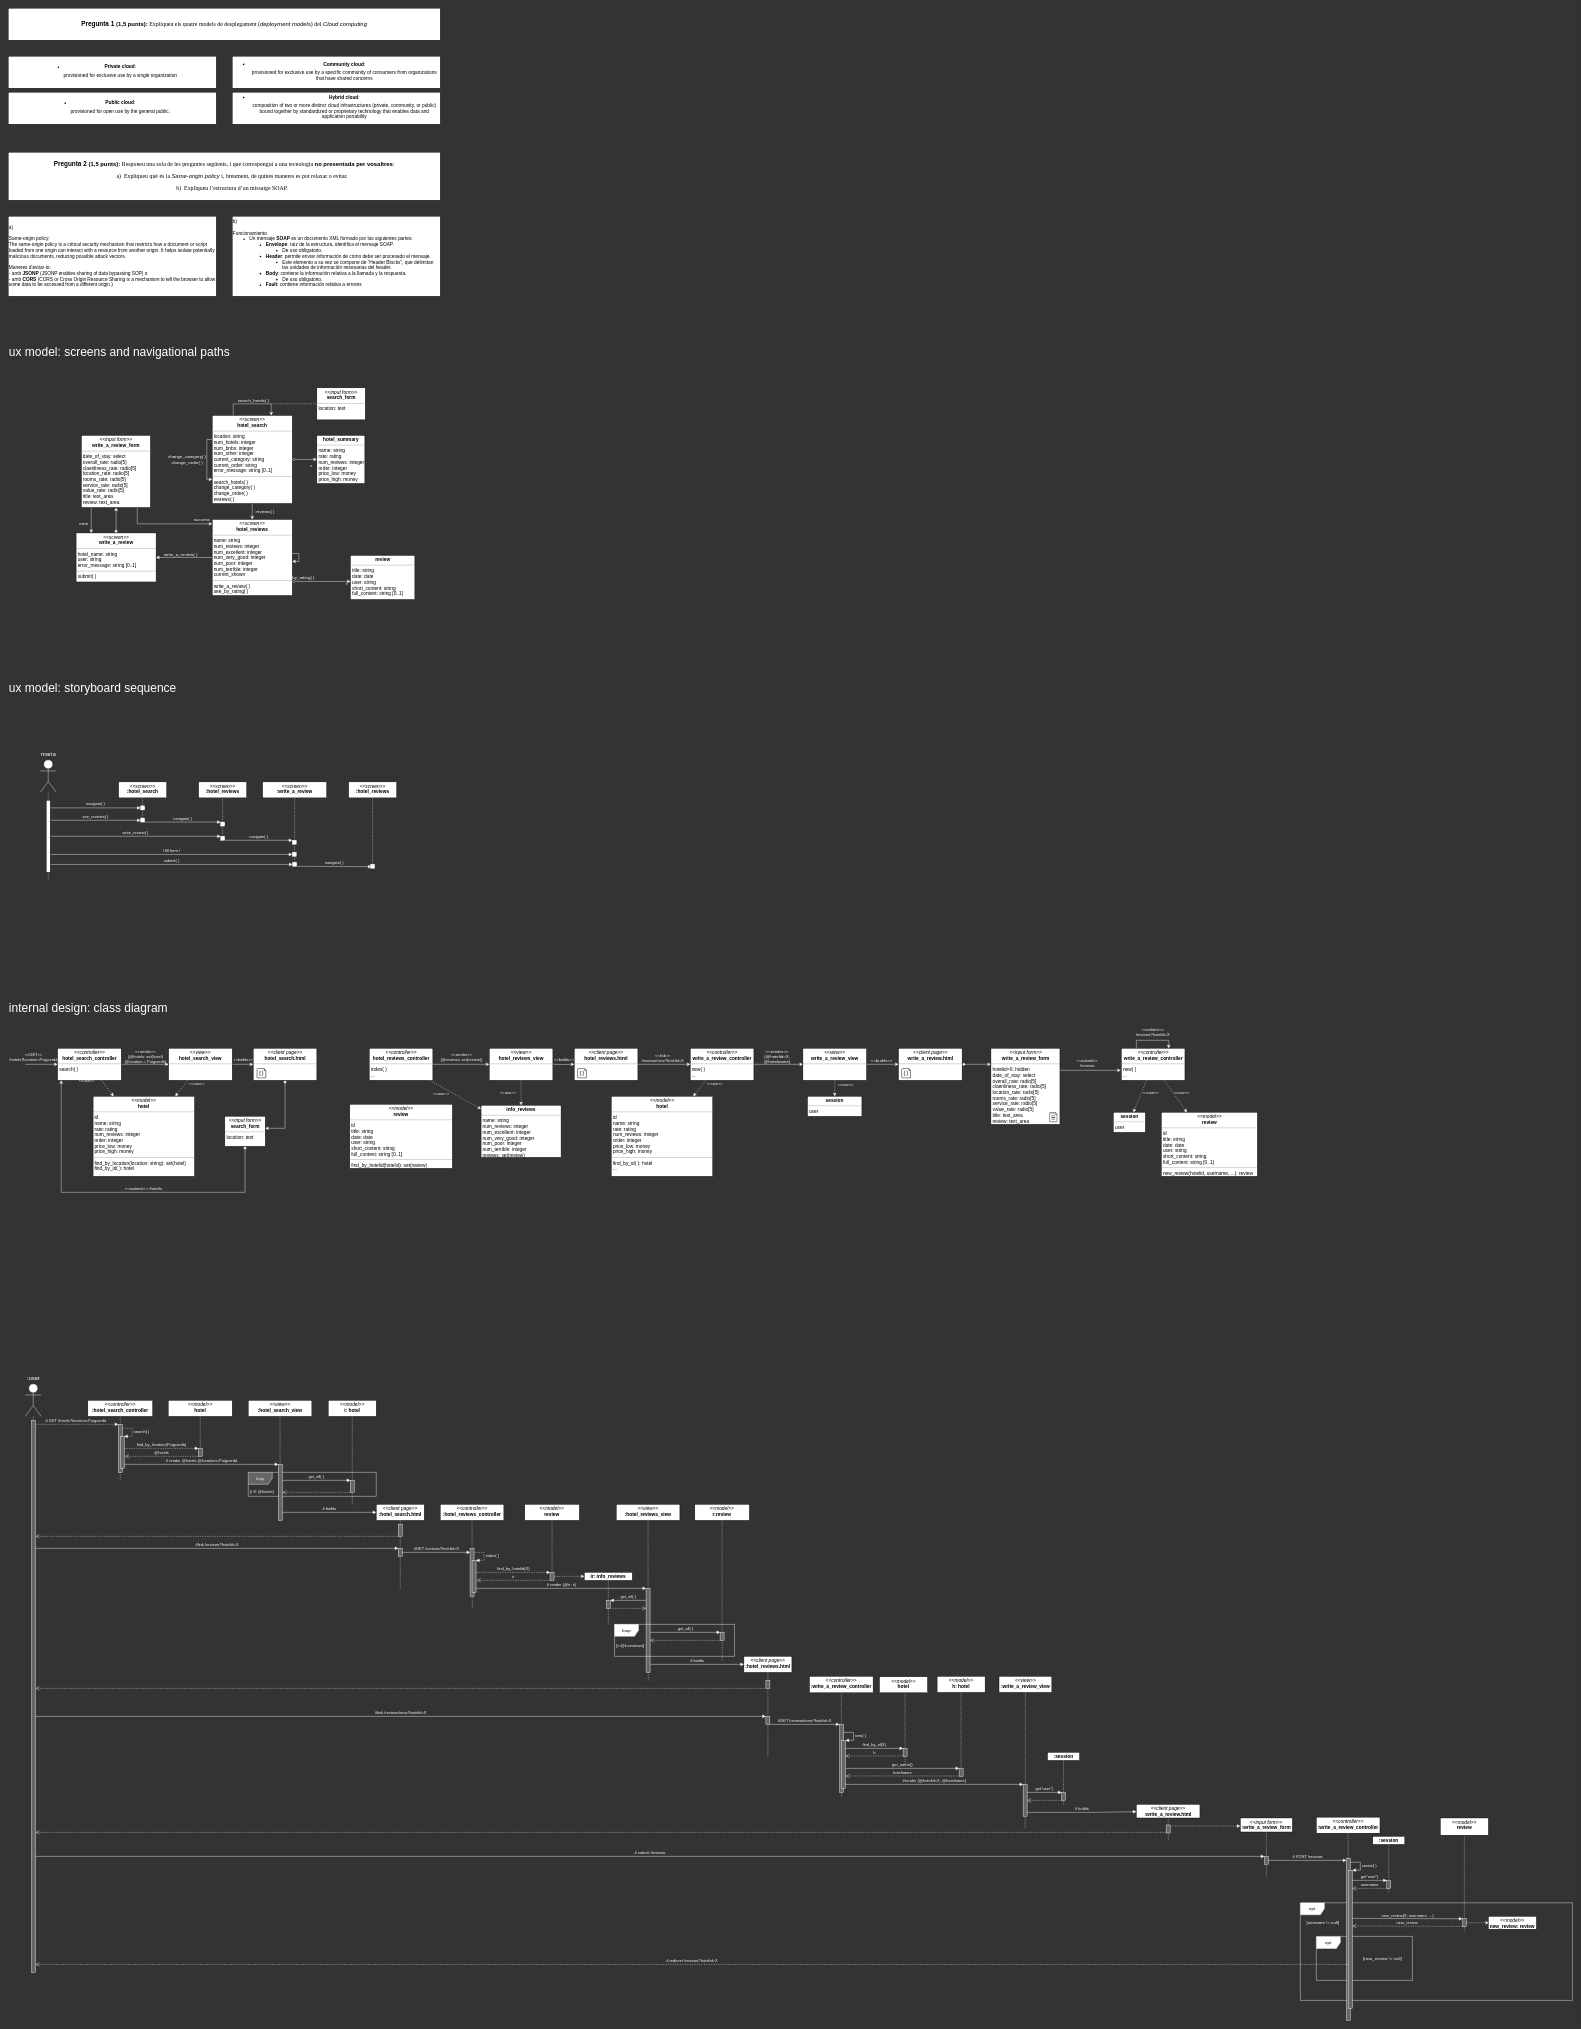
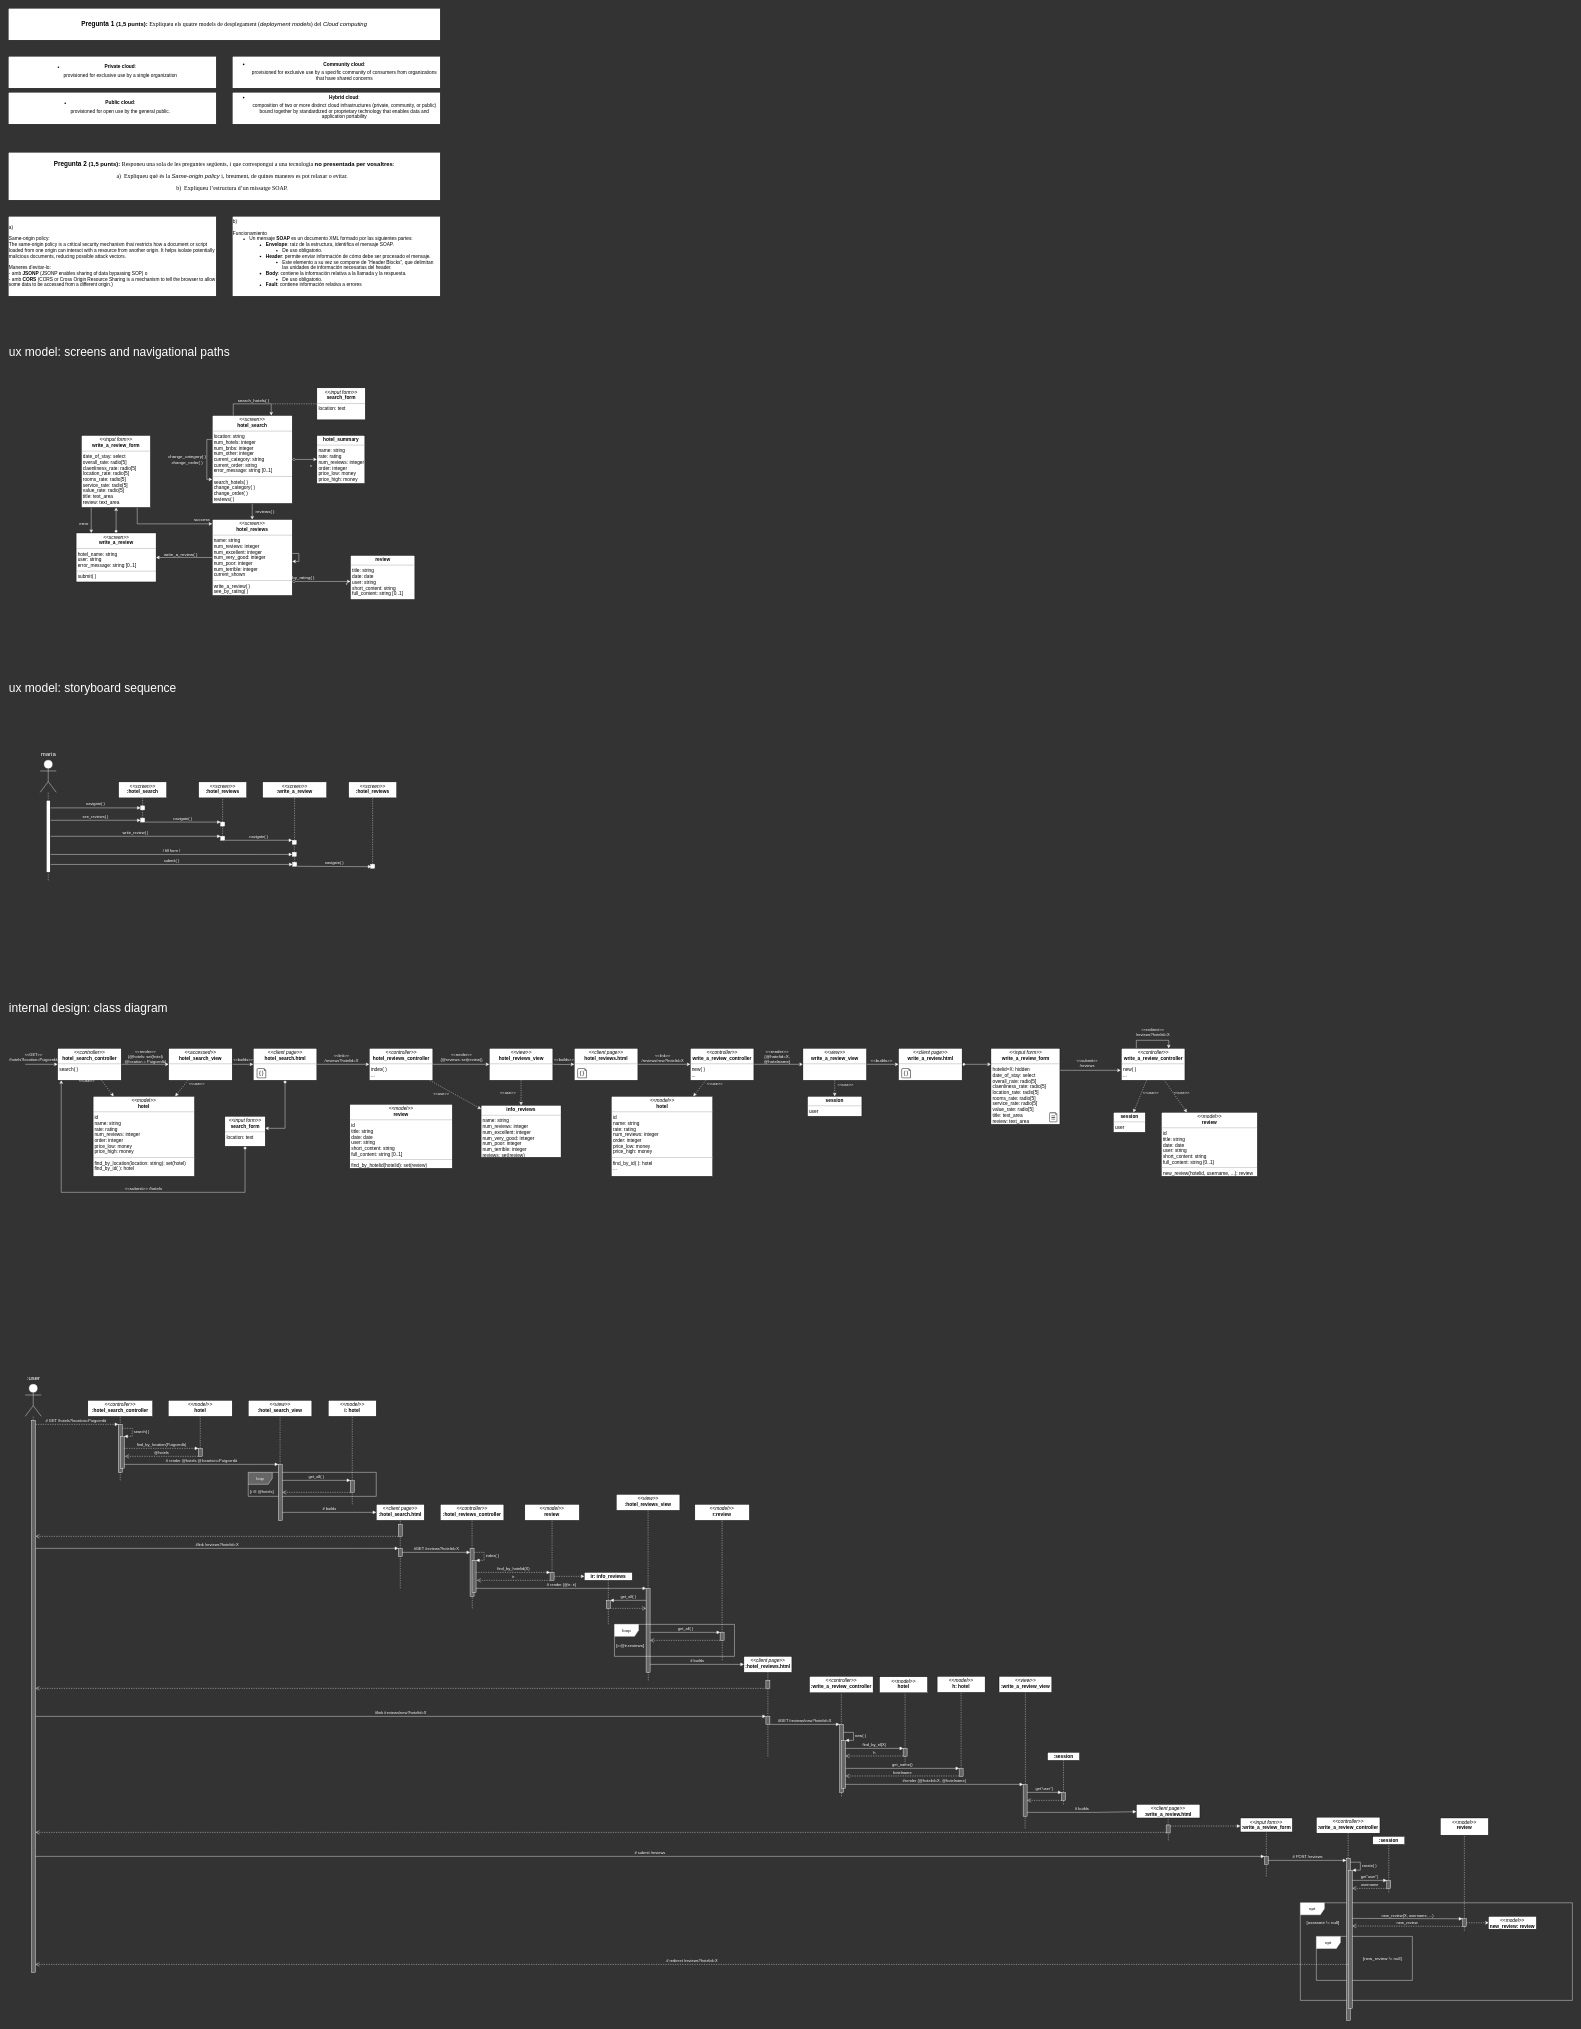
node "<<view>> hotel_search_view": label "<<view>> hotel_search_view" -> "<<accessed>> hotel_search_view"
edge "<<client page>> hotel_search.html" -> "<<controller>> hotel_reviews_controller index( ) ...": added, label "<<link>> /reviews?hotelid=X"
node "<<view>> :hotel_reviews_view": moved (648, 1512) -> (648, 1502)
